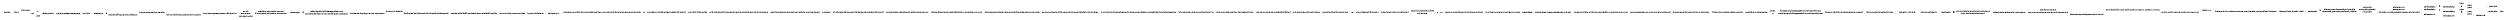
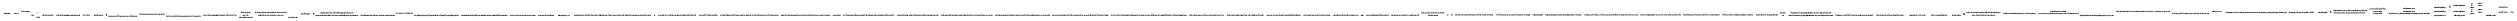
node "ok. cóż. ułatwiłeś mi to. dzięks": added
